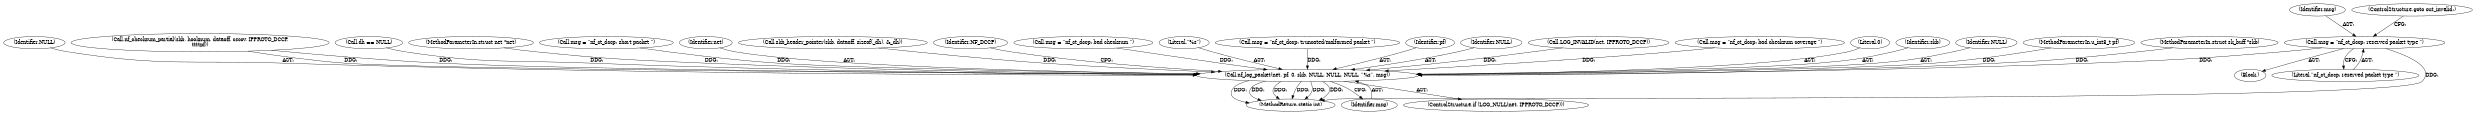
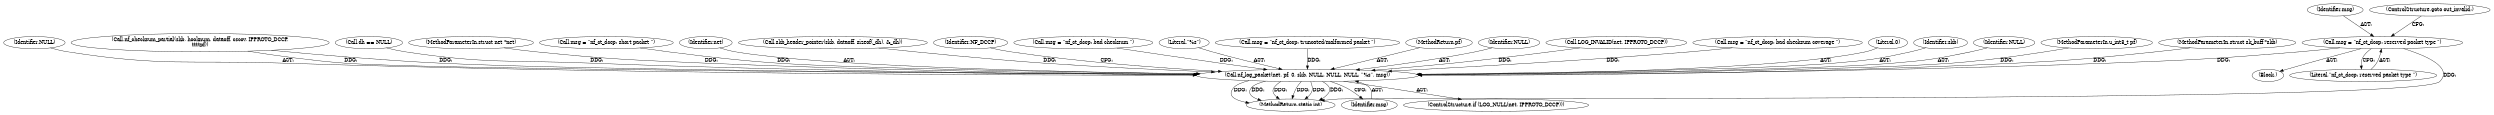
node "(Identifier,pf)": label "(Identifier,pf)" -> "(MethodReturn,pf)"
